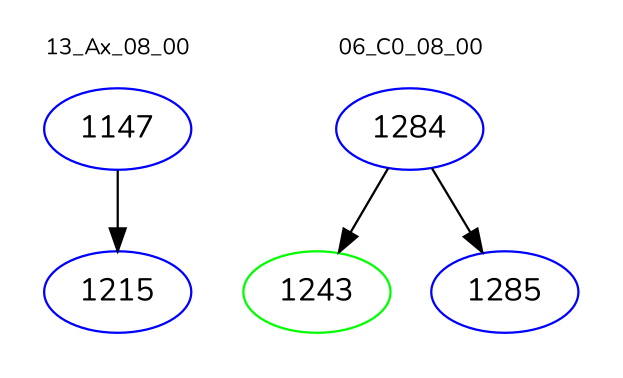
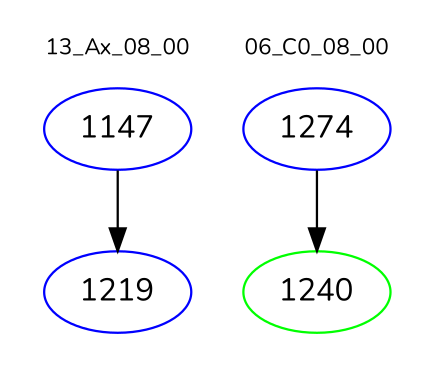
node "1284": label "1284" -> "1274"
node "1215": label "1215" -> "1219"
node "1243": label "1243" -> "1240"
node "1285": removed
